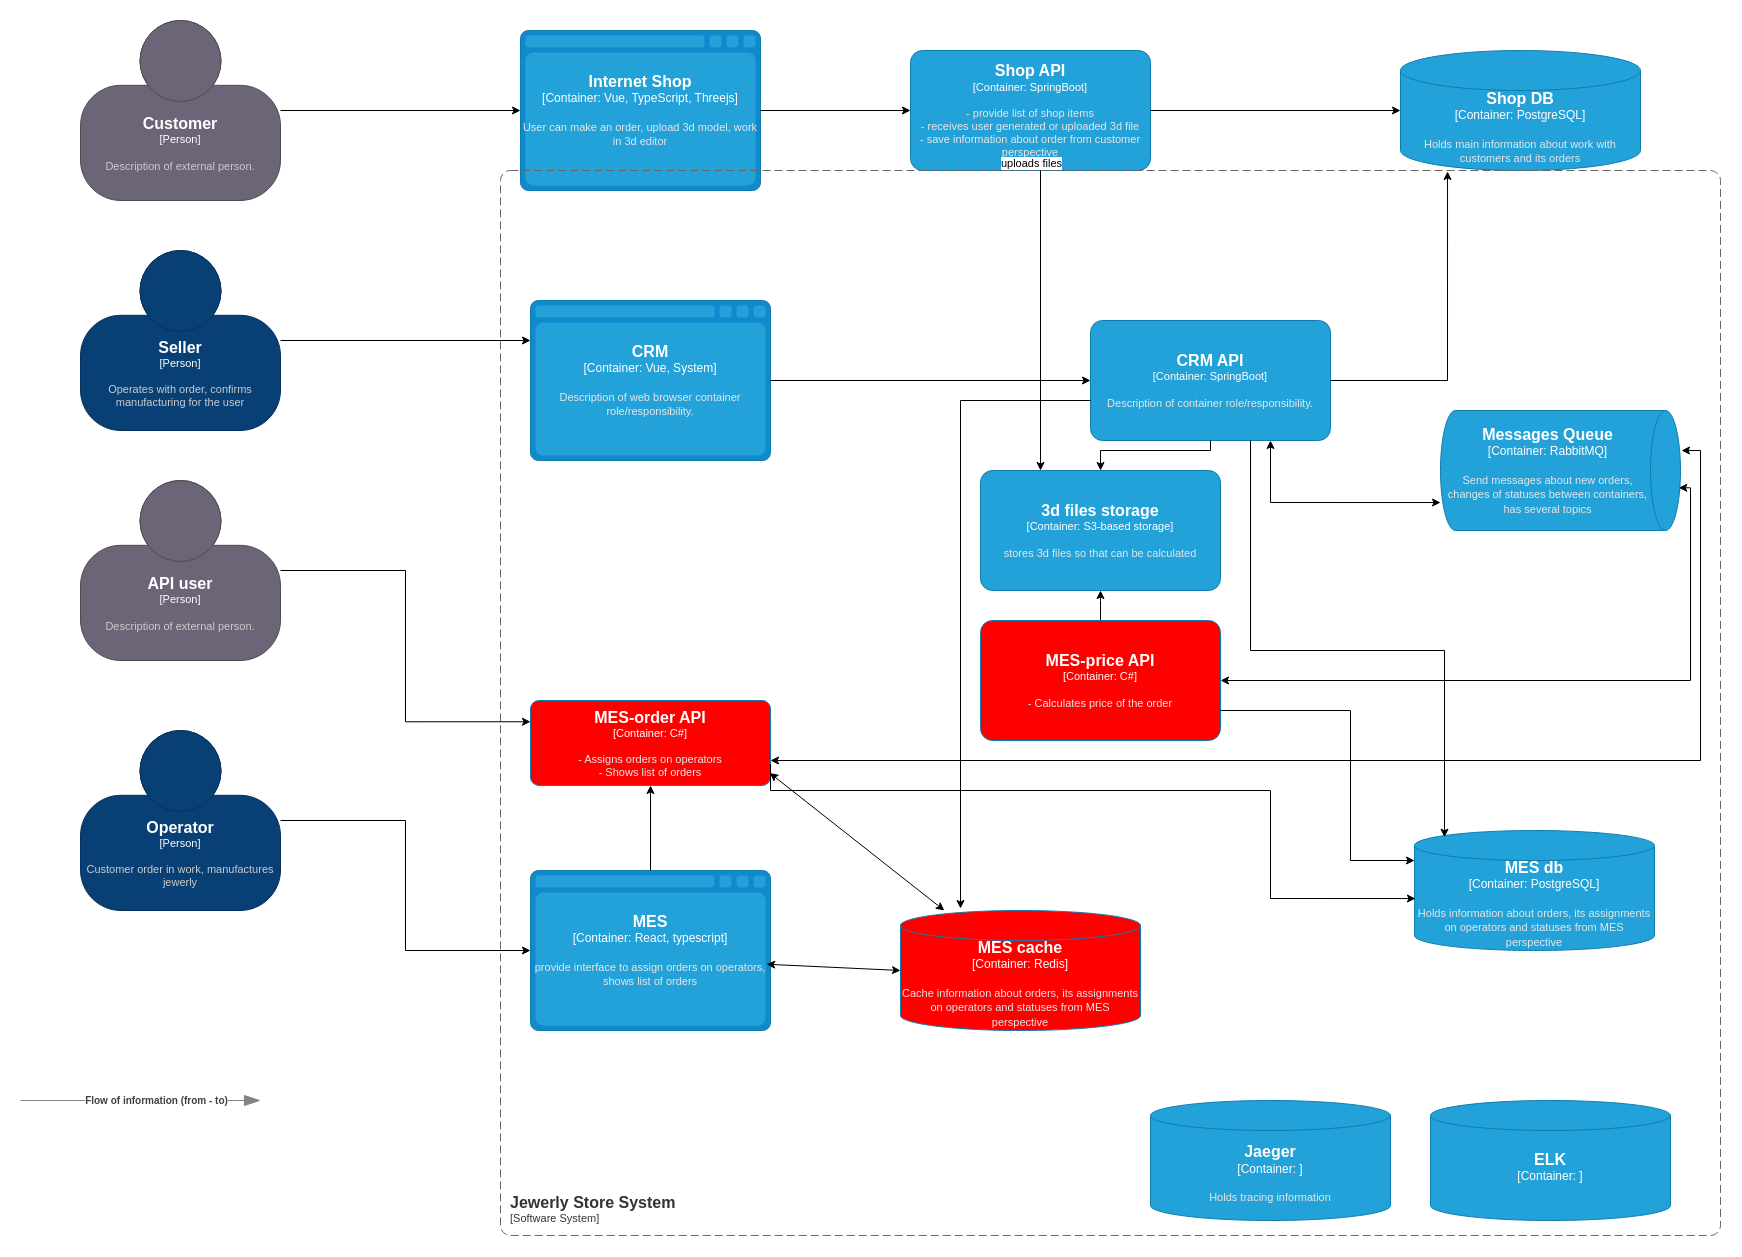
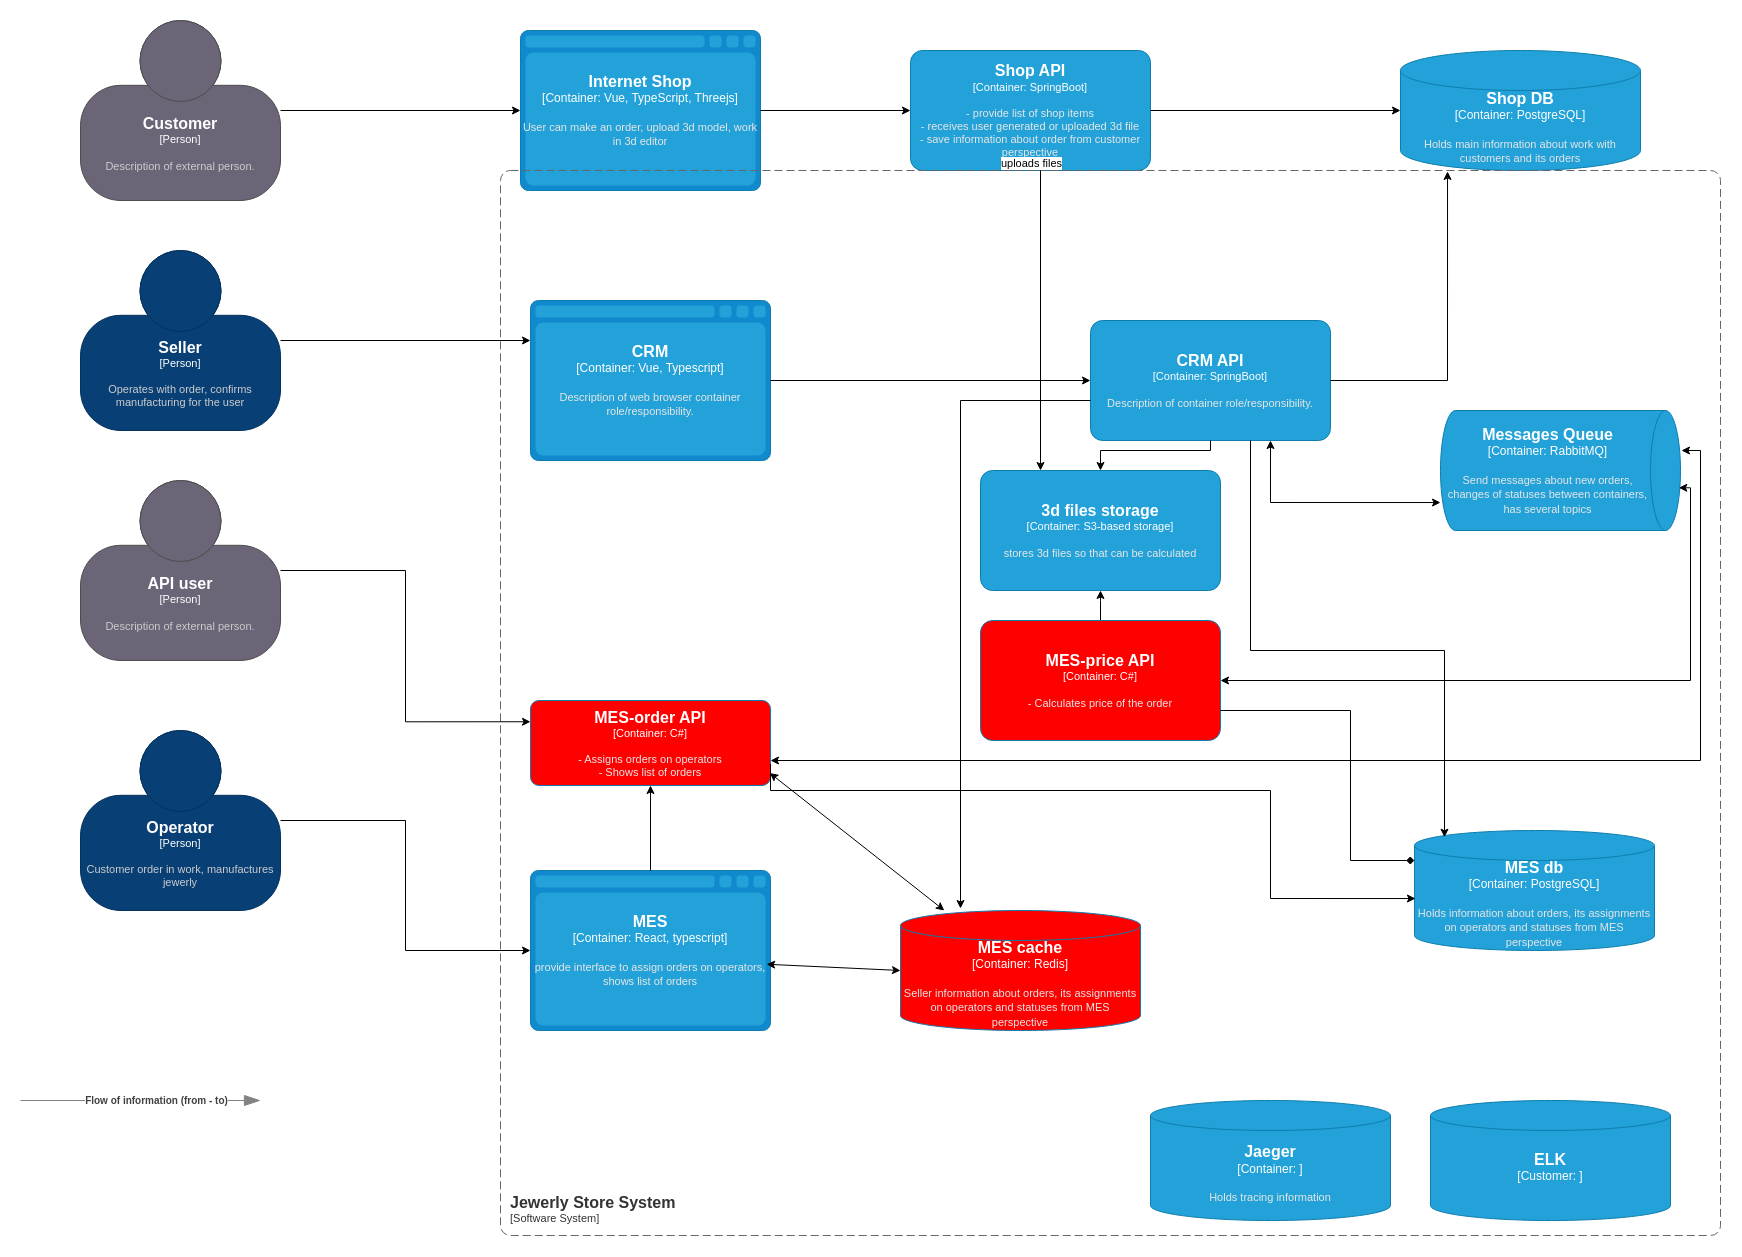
node "CRM [Container: Vue, System] Description of web browser container role/responsibility.": label "CRM [Container: Vue, System] Description of web browser container role/responsibility." -> "CRM [Container: Vue, Typescript] Description of web browser container role/responsibility."
edge "MES-price API [Container: C#] - Calculates price of the order" -> "MES db [Container: PostgreSQL] Holds information about orders, its assignments on operators and statuses from MES perspective": arrowhead classic -> diamond
node "MES cache [Container: Redis] Cache information about orders, its assignments on operators and statuses from MES perspective": label "MES cache [Container: Redis] Cache information about orders, its assignments on operators and statuses from MES perspective" -> "MES cache [Container: Redis] Seller information about orders, its assignments on operators and statuses from MES perspective"
node "ELK [Container: ]": label "ELK [Container: ]" -> "ELK [Customer: ]"
